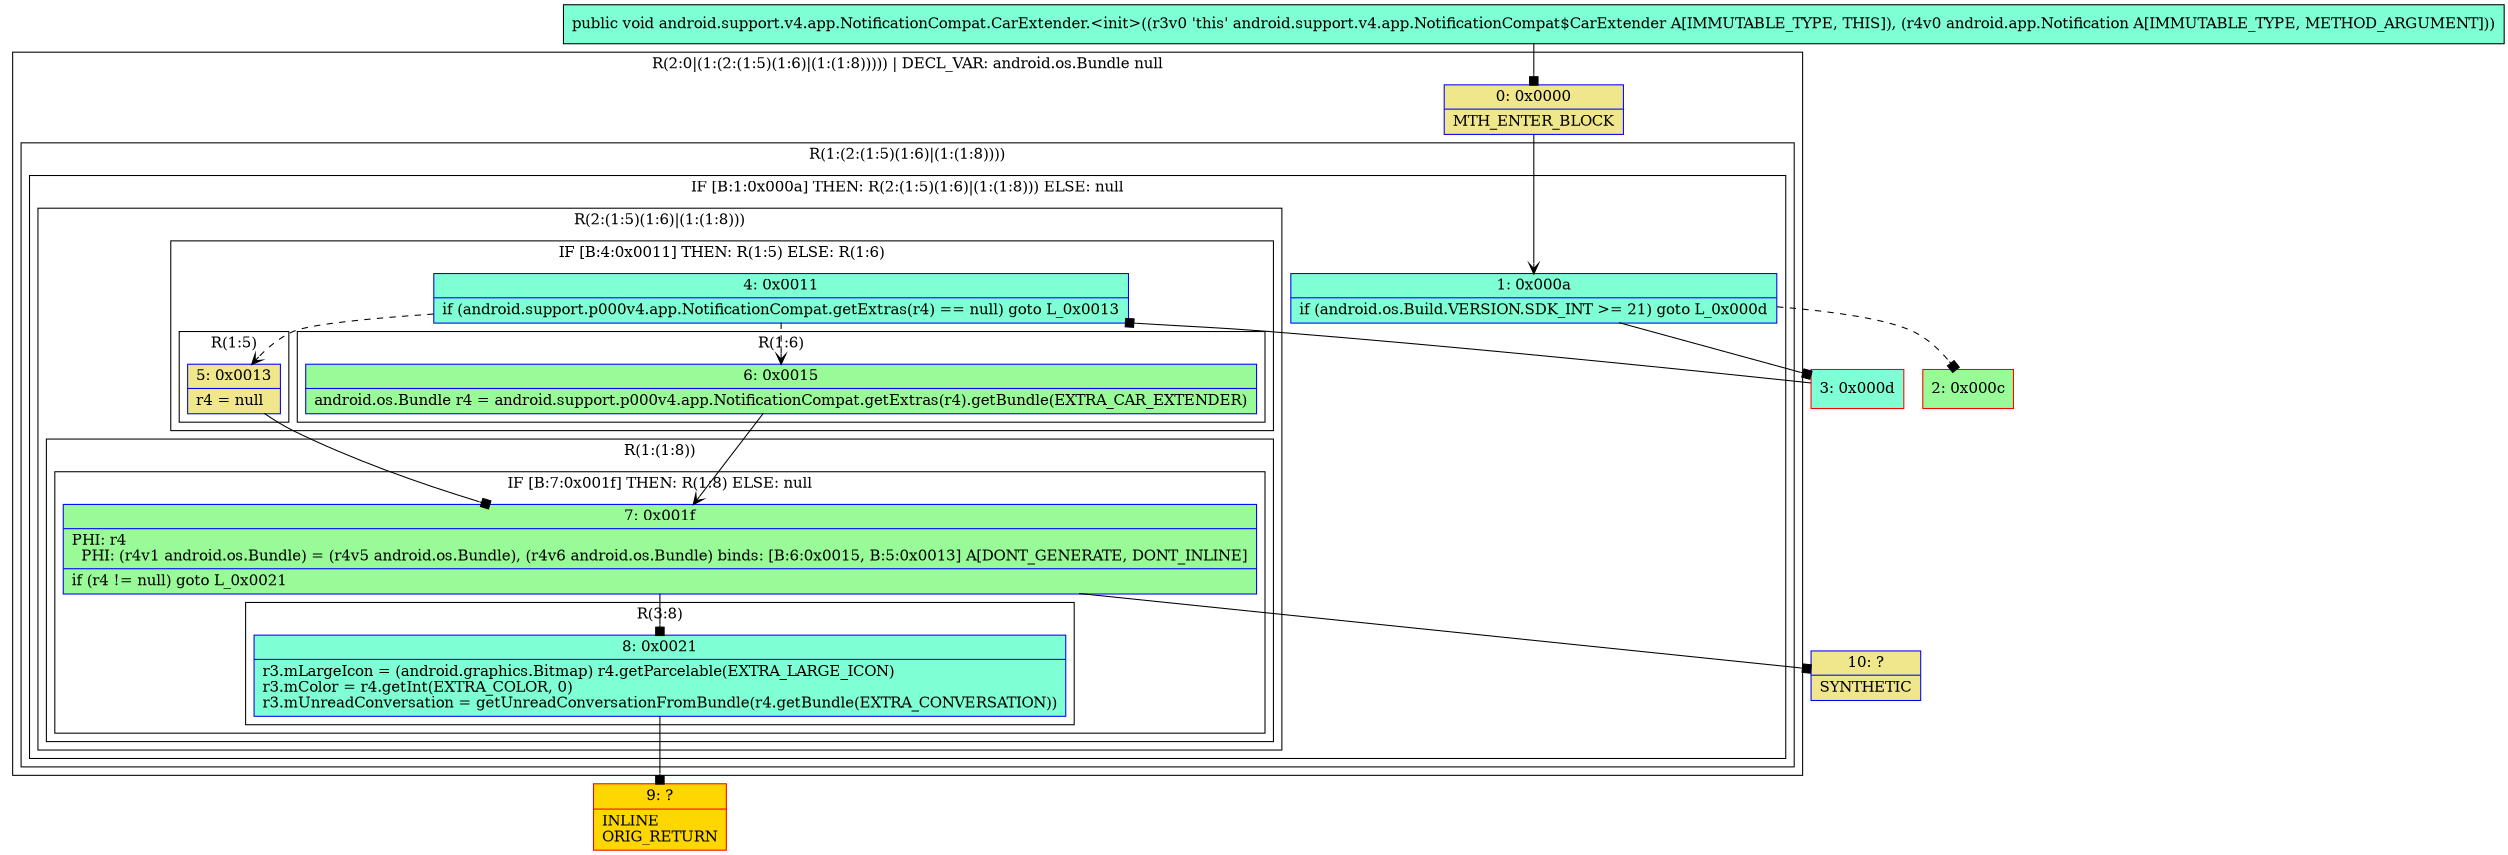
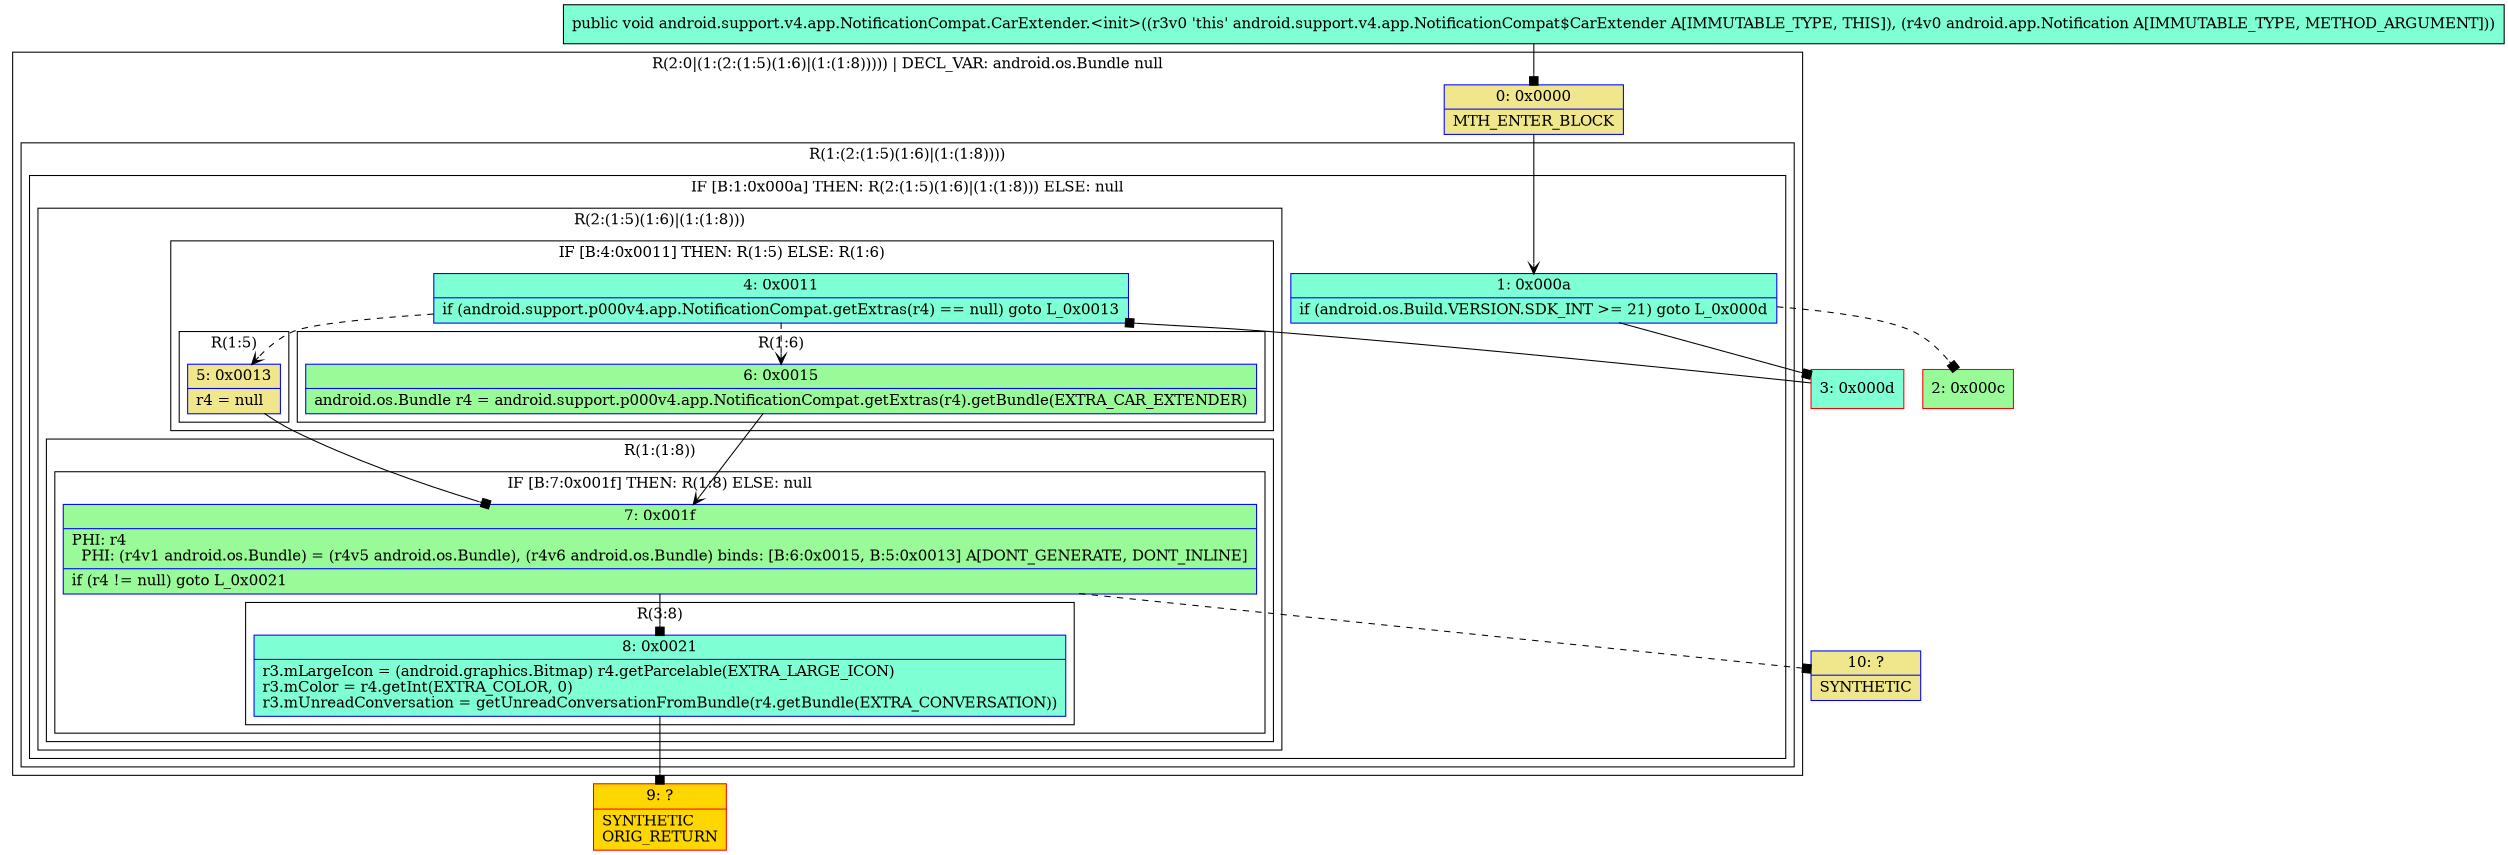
edge "7: 0x001f" -> "10: ?": style solid -> dashed
node "9: ?": text "INLINE" -> "SYNTHETIC"
